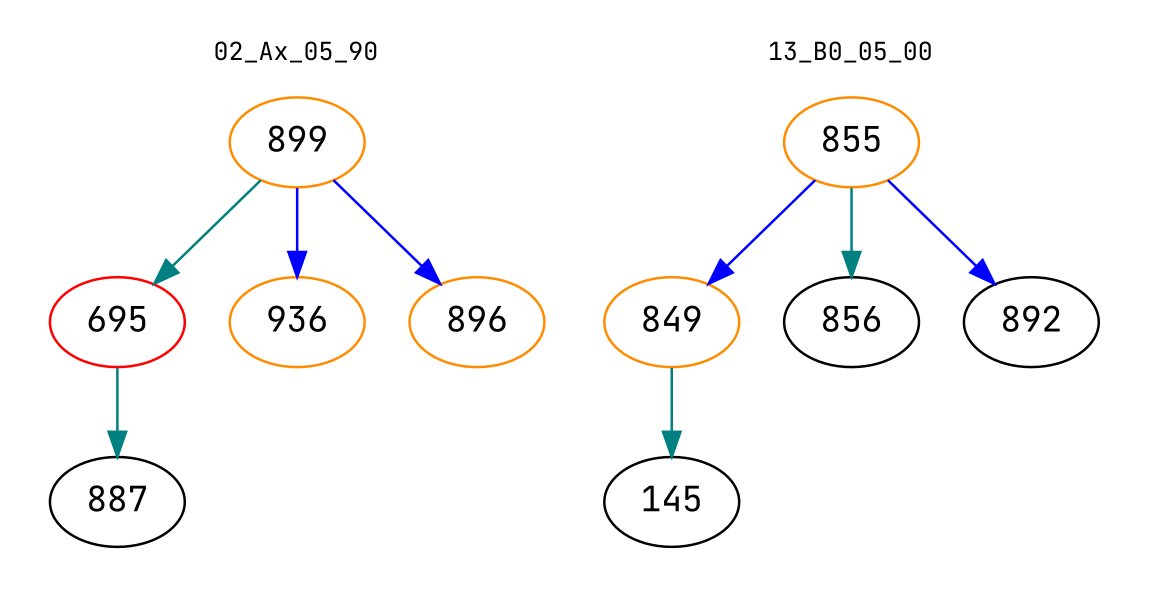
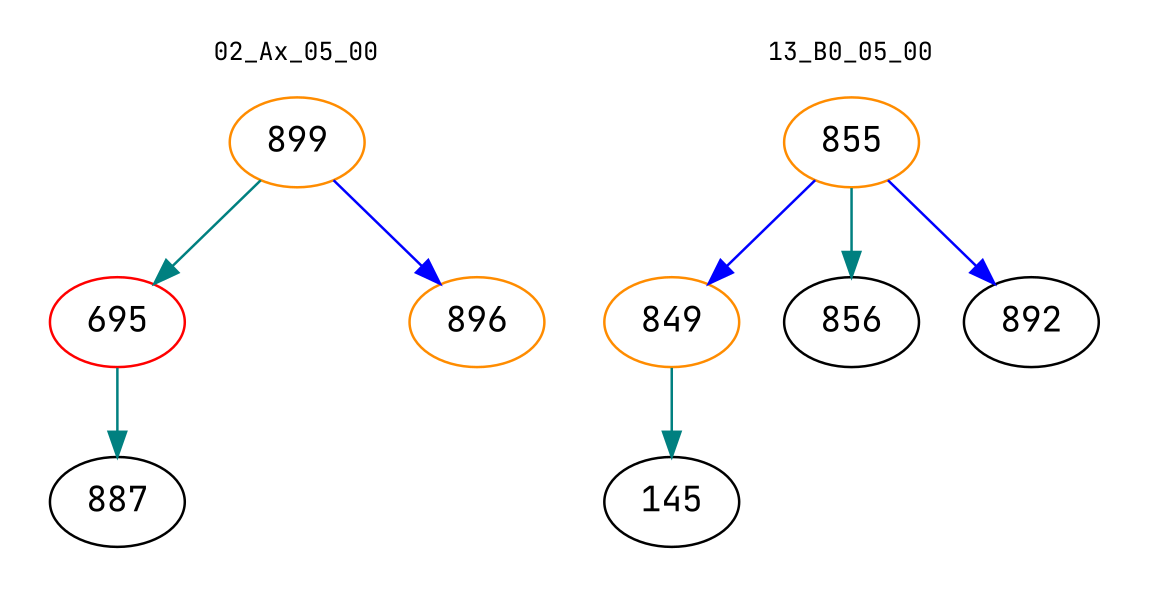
cluster "02_Ax_05_90": label "02_Ax_05_90" -> "02_Ax_05_00"
node "936": removed
